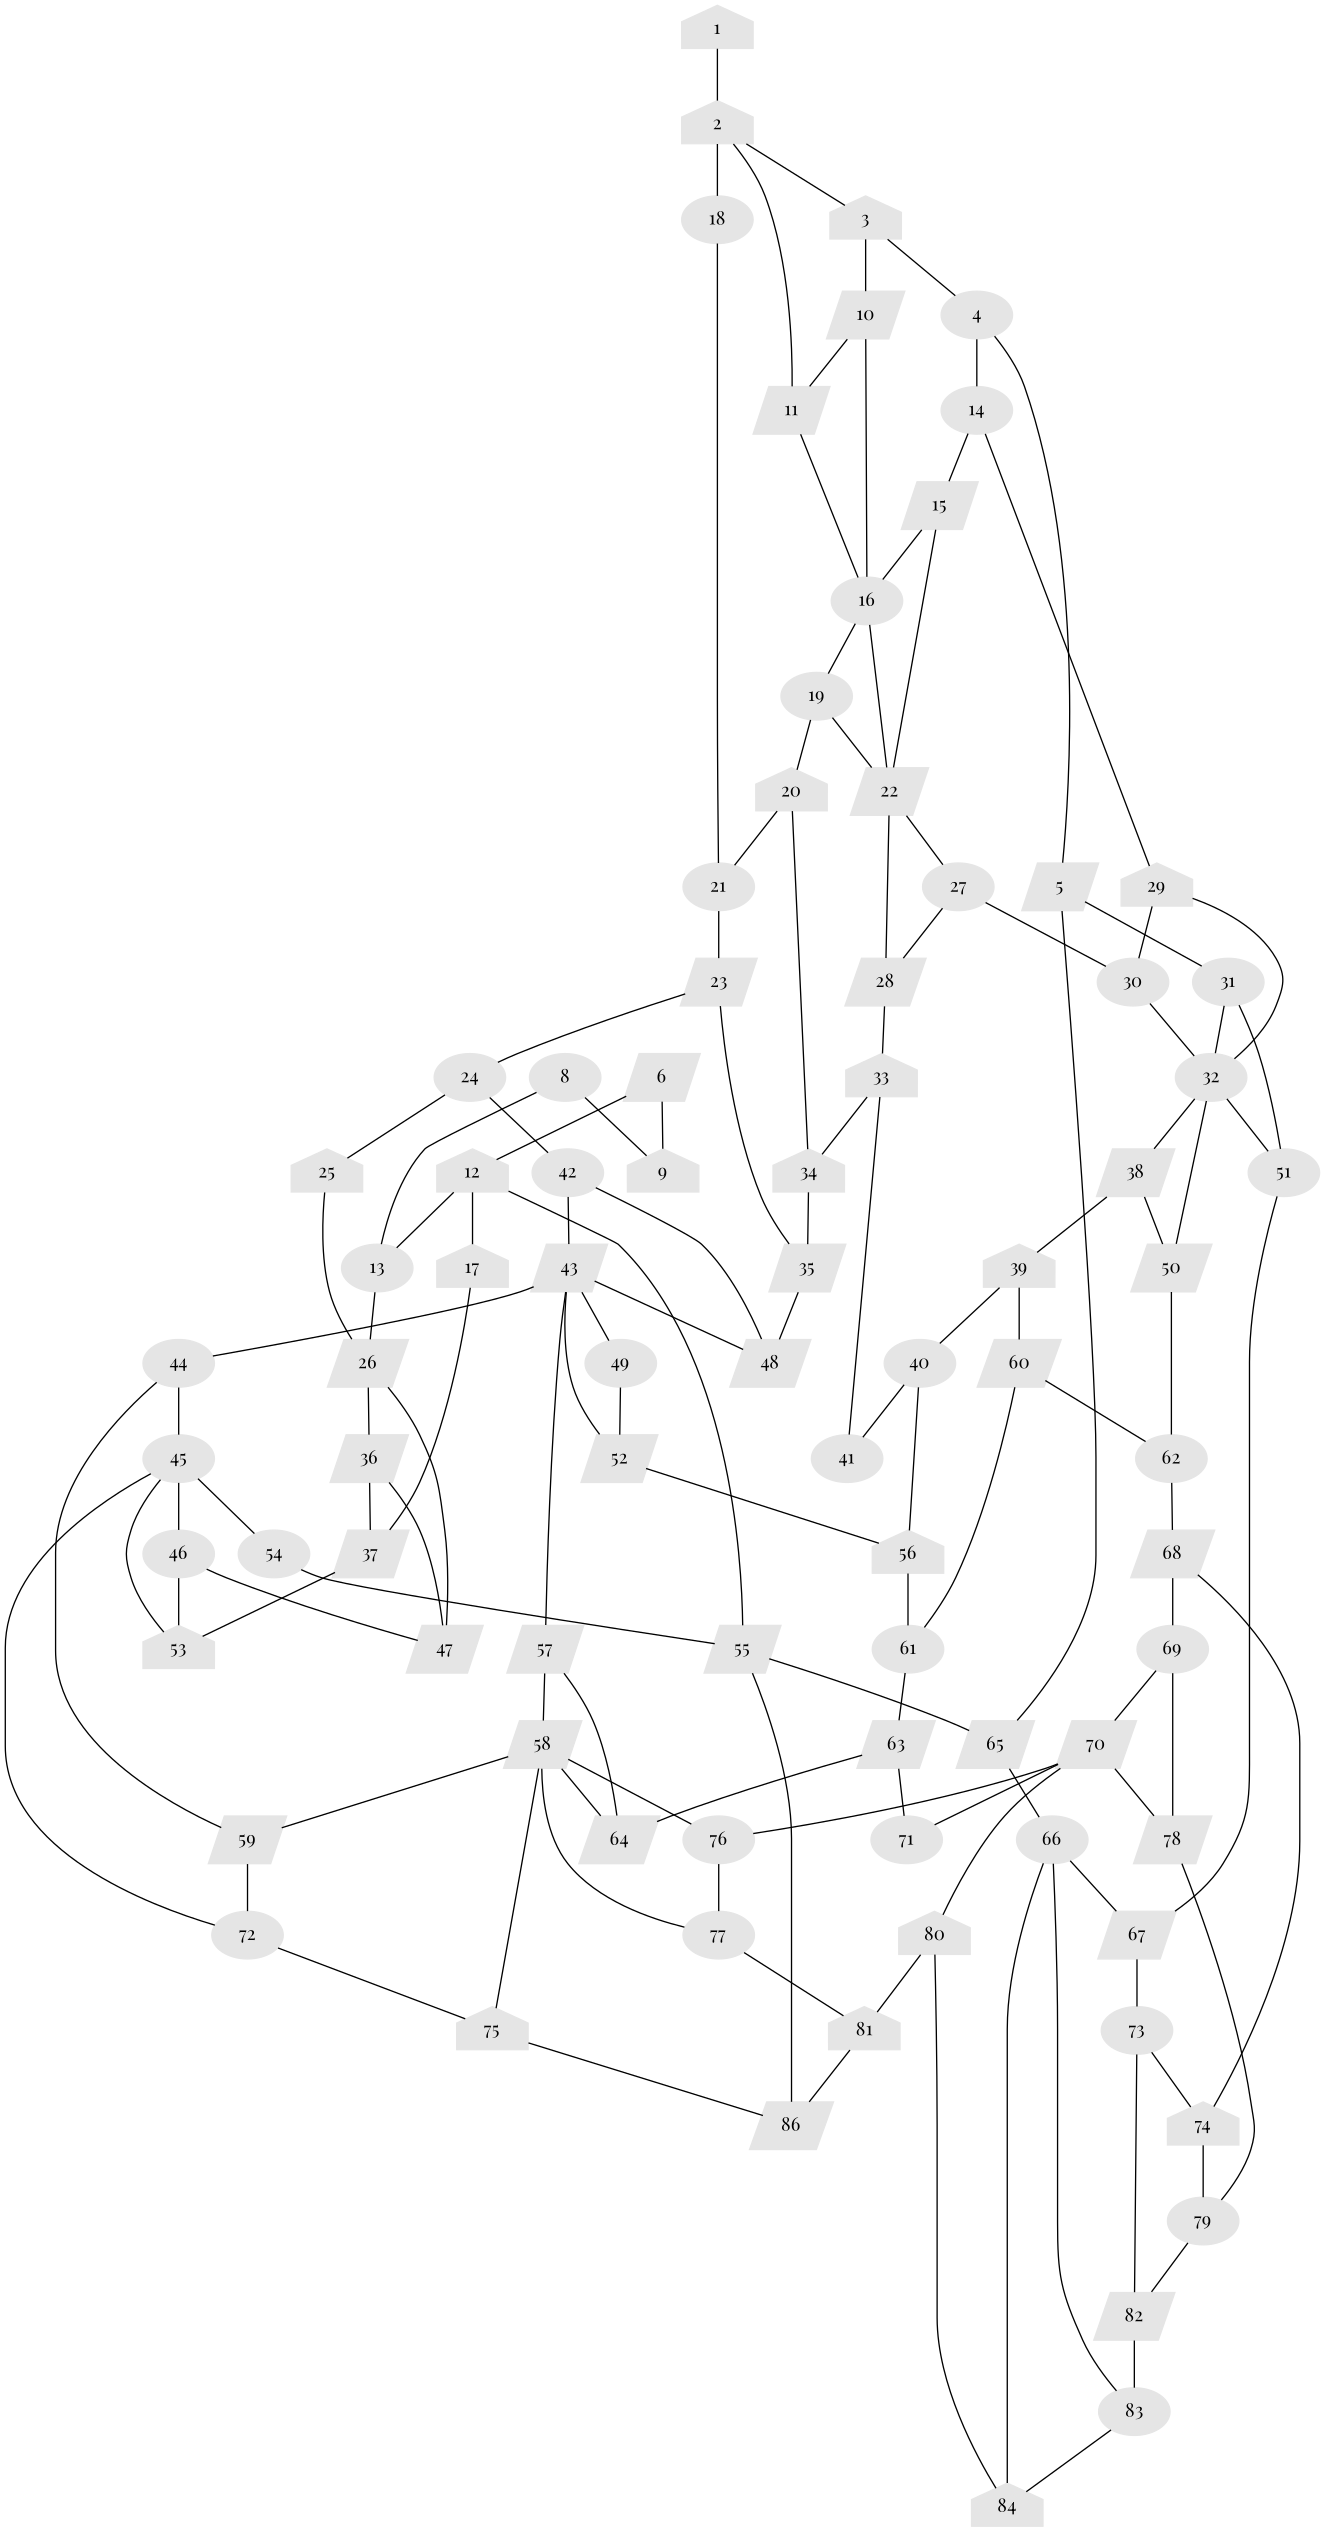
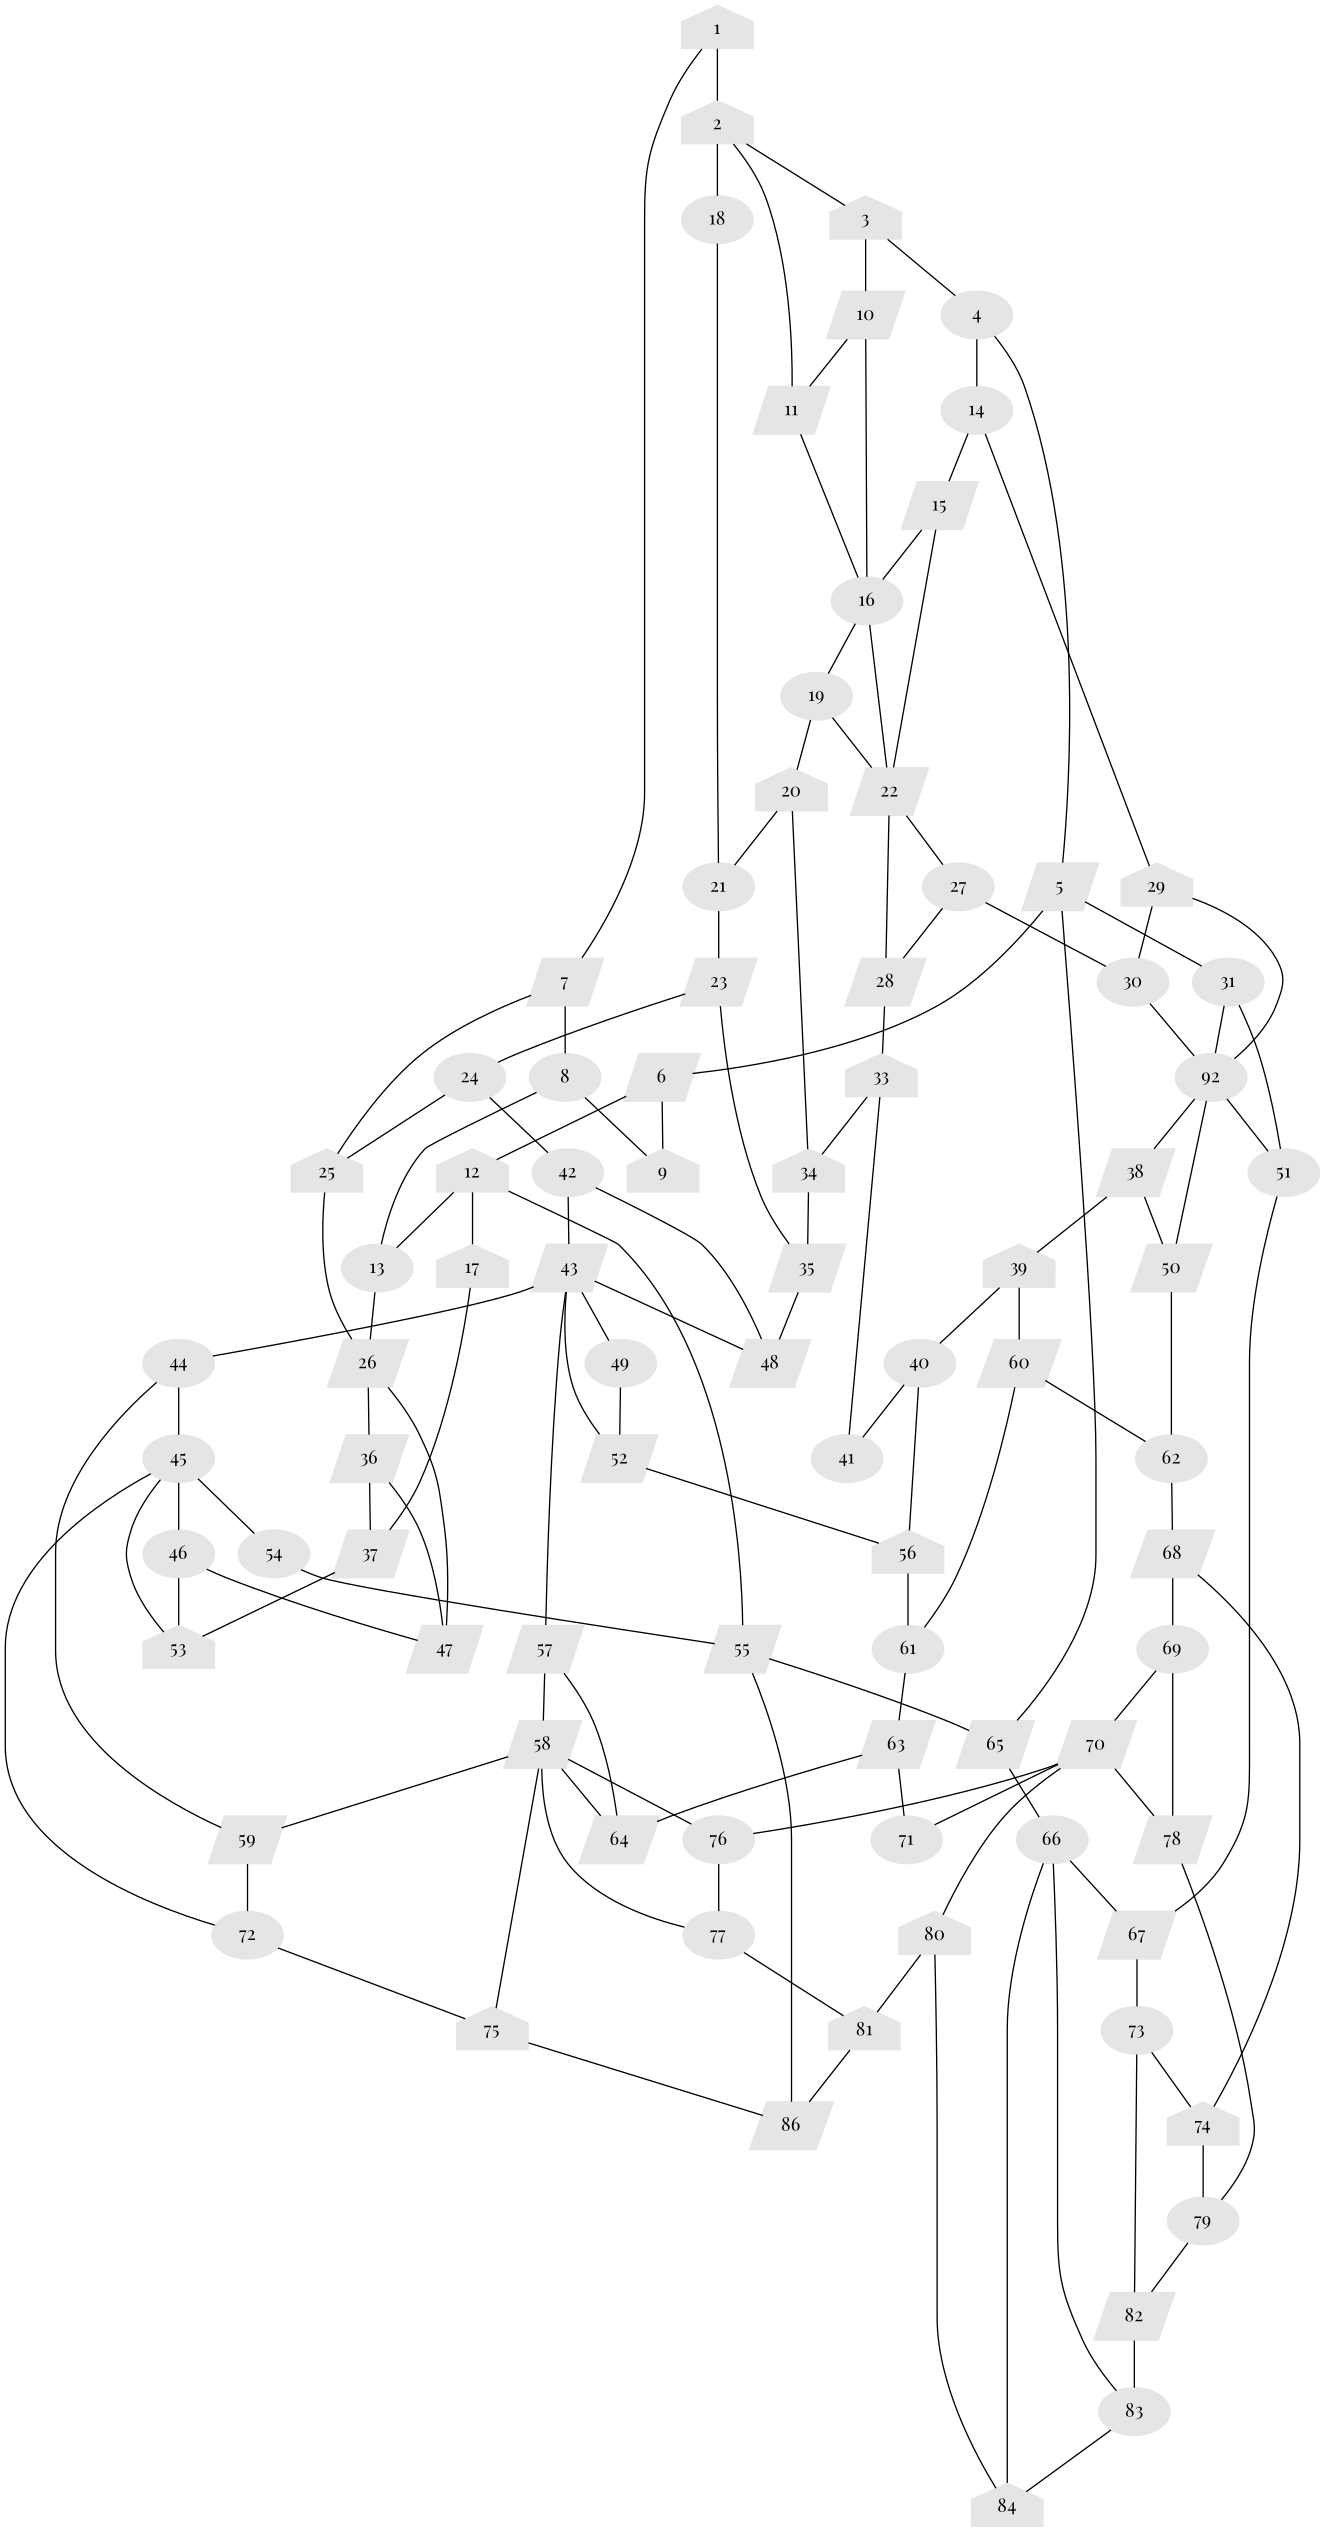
node "7": added
edge "5" -- "6": added
node "32": label "32" -> "92"
